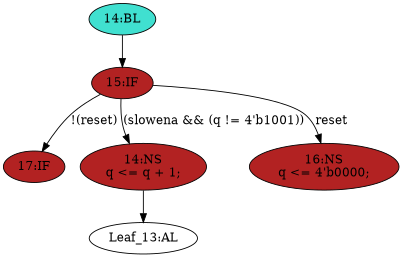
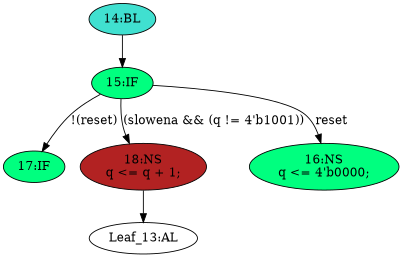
node "15:IF": fillcolor firebrick -> springgreen
node "17:IF": fillcolor firebrick -> springgreen
node "14:NS q <= q + 1;": label "14:NS q <= q + 1;" -> "18:NS q <= q + 1;"
node "16:NS q <= 4'b0000;": fillcolor firebrick -> springgreen
